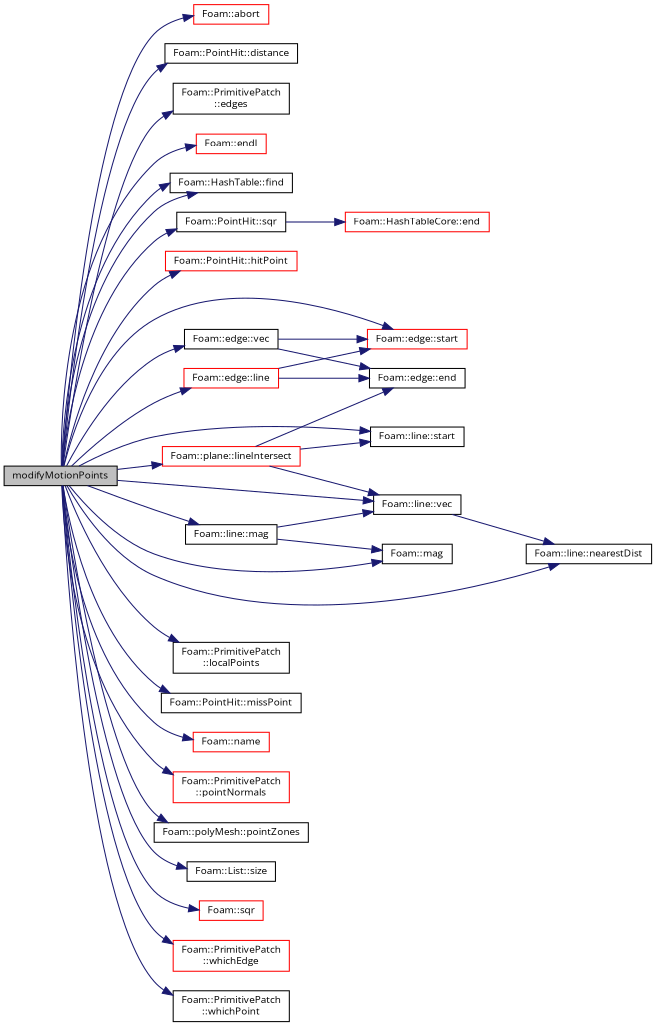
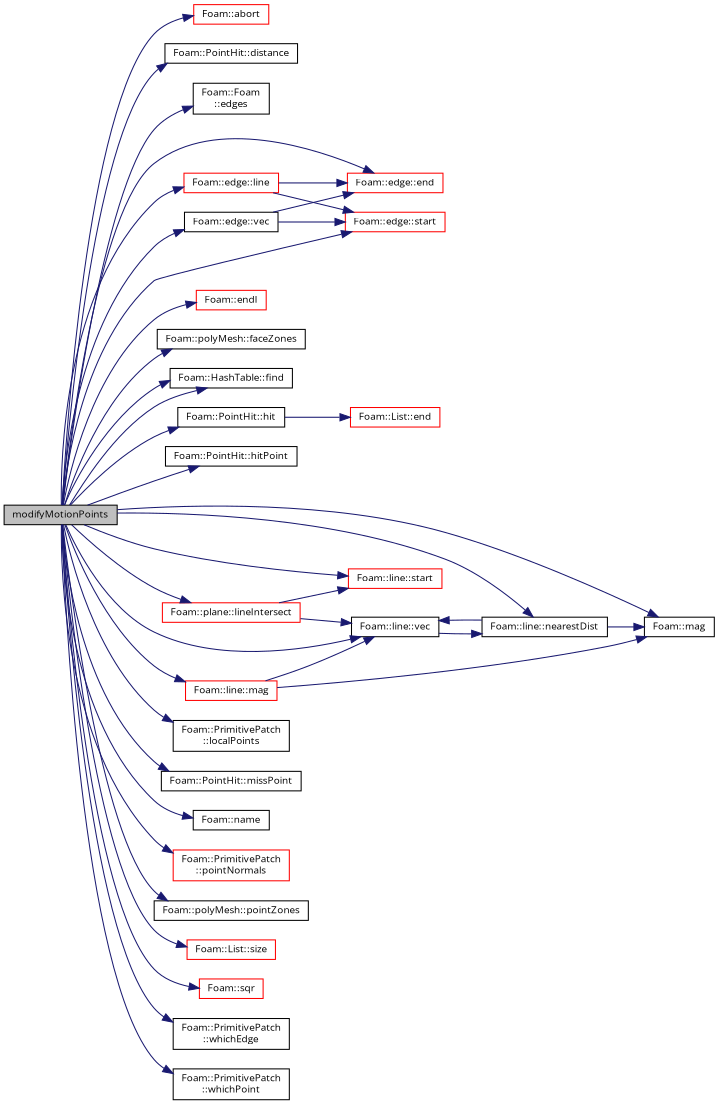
node "Foam::PrimitivePatch ::edges": label "Foam::PrimitivePatch ::edges" -> "Foam::Foam ::edges"
node "Foam::PointHit::sqr": label "Foam::PointHit::sqr" -> "Foam::PointHit::hit"
node "Foam::HashTableCore::end": label "Foam::HashTableCore::end" -> "Foam::List::end"
node "Foam::PointHit::hitPoint": color red -> black
node "Foam::polyMesh::faceZones": added
node "Foam::edge::end": color black -> red
edge "Foam::plane::lineIntersect" -> "Foam::edge::end": now "modifyMotionPoints" -> "Foam::edge::end"
node "Foam::line::start": color black -> red
node "Foam::line::mag": color black -> red
edge "Foam::line::nearestDist" -> "Foam::line::vec": added
edge "Foam::line::nearestDist" -> "Foam::mag": added
node "Foam::name": color red -> black
node "Foam::List::size": color black -> red
node "Foam::PrimitivePatch ::whichEdge": color red -> black
